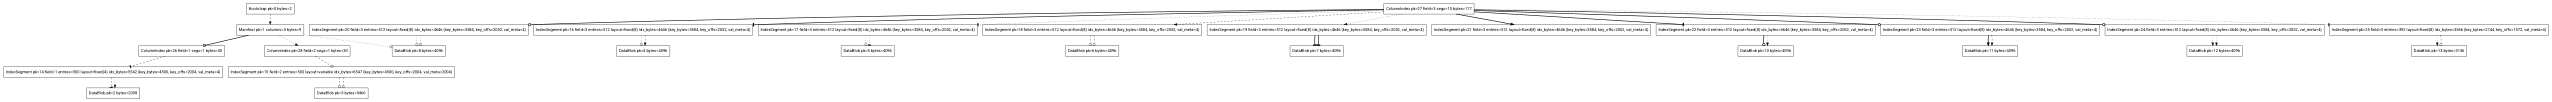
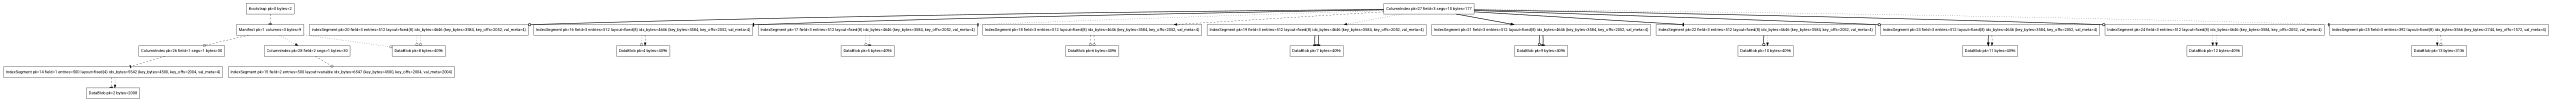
edge "Bootstrap pk=0 bytes=2" -> "Manifest pk=1 columns=3 bytes=9": arrowhead normal -> tee
edge "Manifest pk=1 columns=3 bytes=9" -> "ColumnIndex pk=26 field=1 segs=1 bytes=30": style bold -> dashed
node "DataBlob pk=9 bytes=4096": added
node "DataBlob pk=3 bytes=5466": removed
